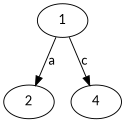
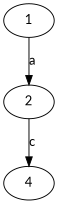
edge "1" -> "4": now "2" -> "4"
